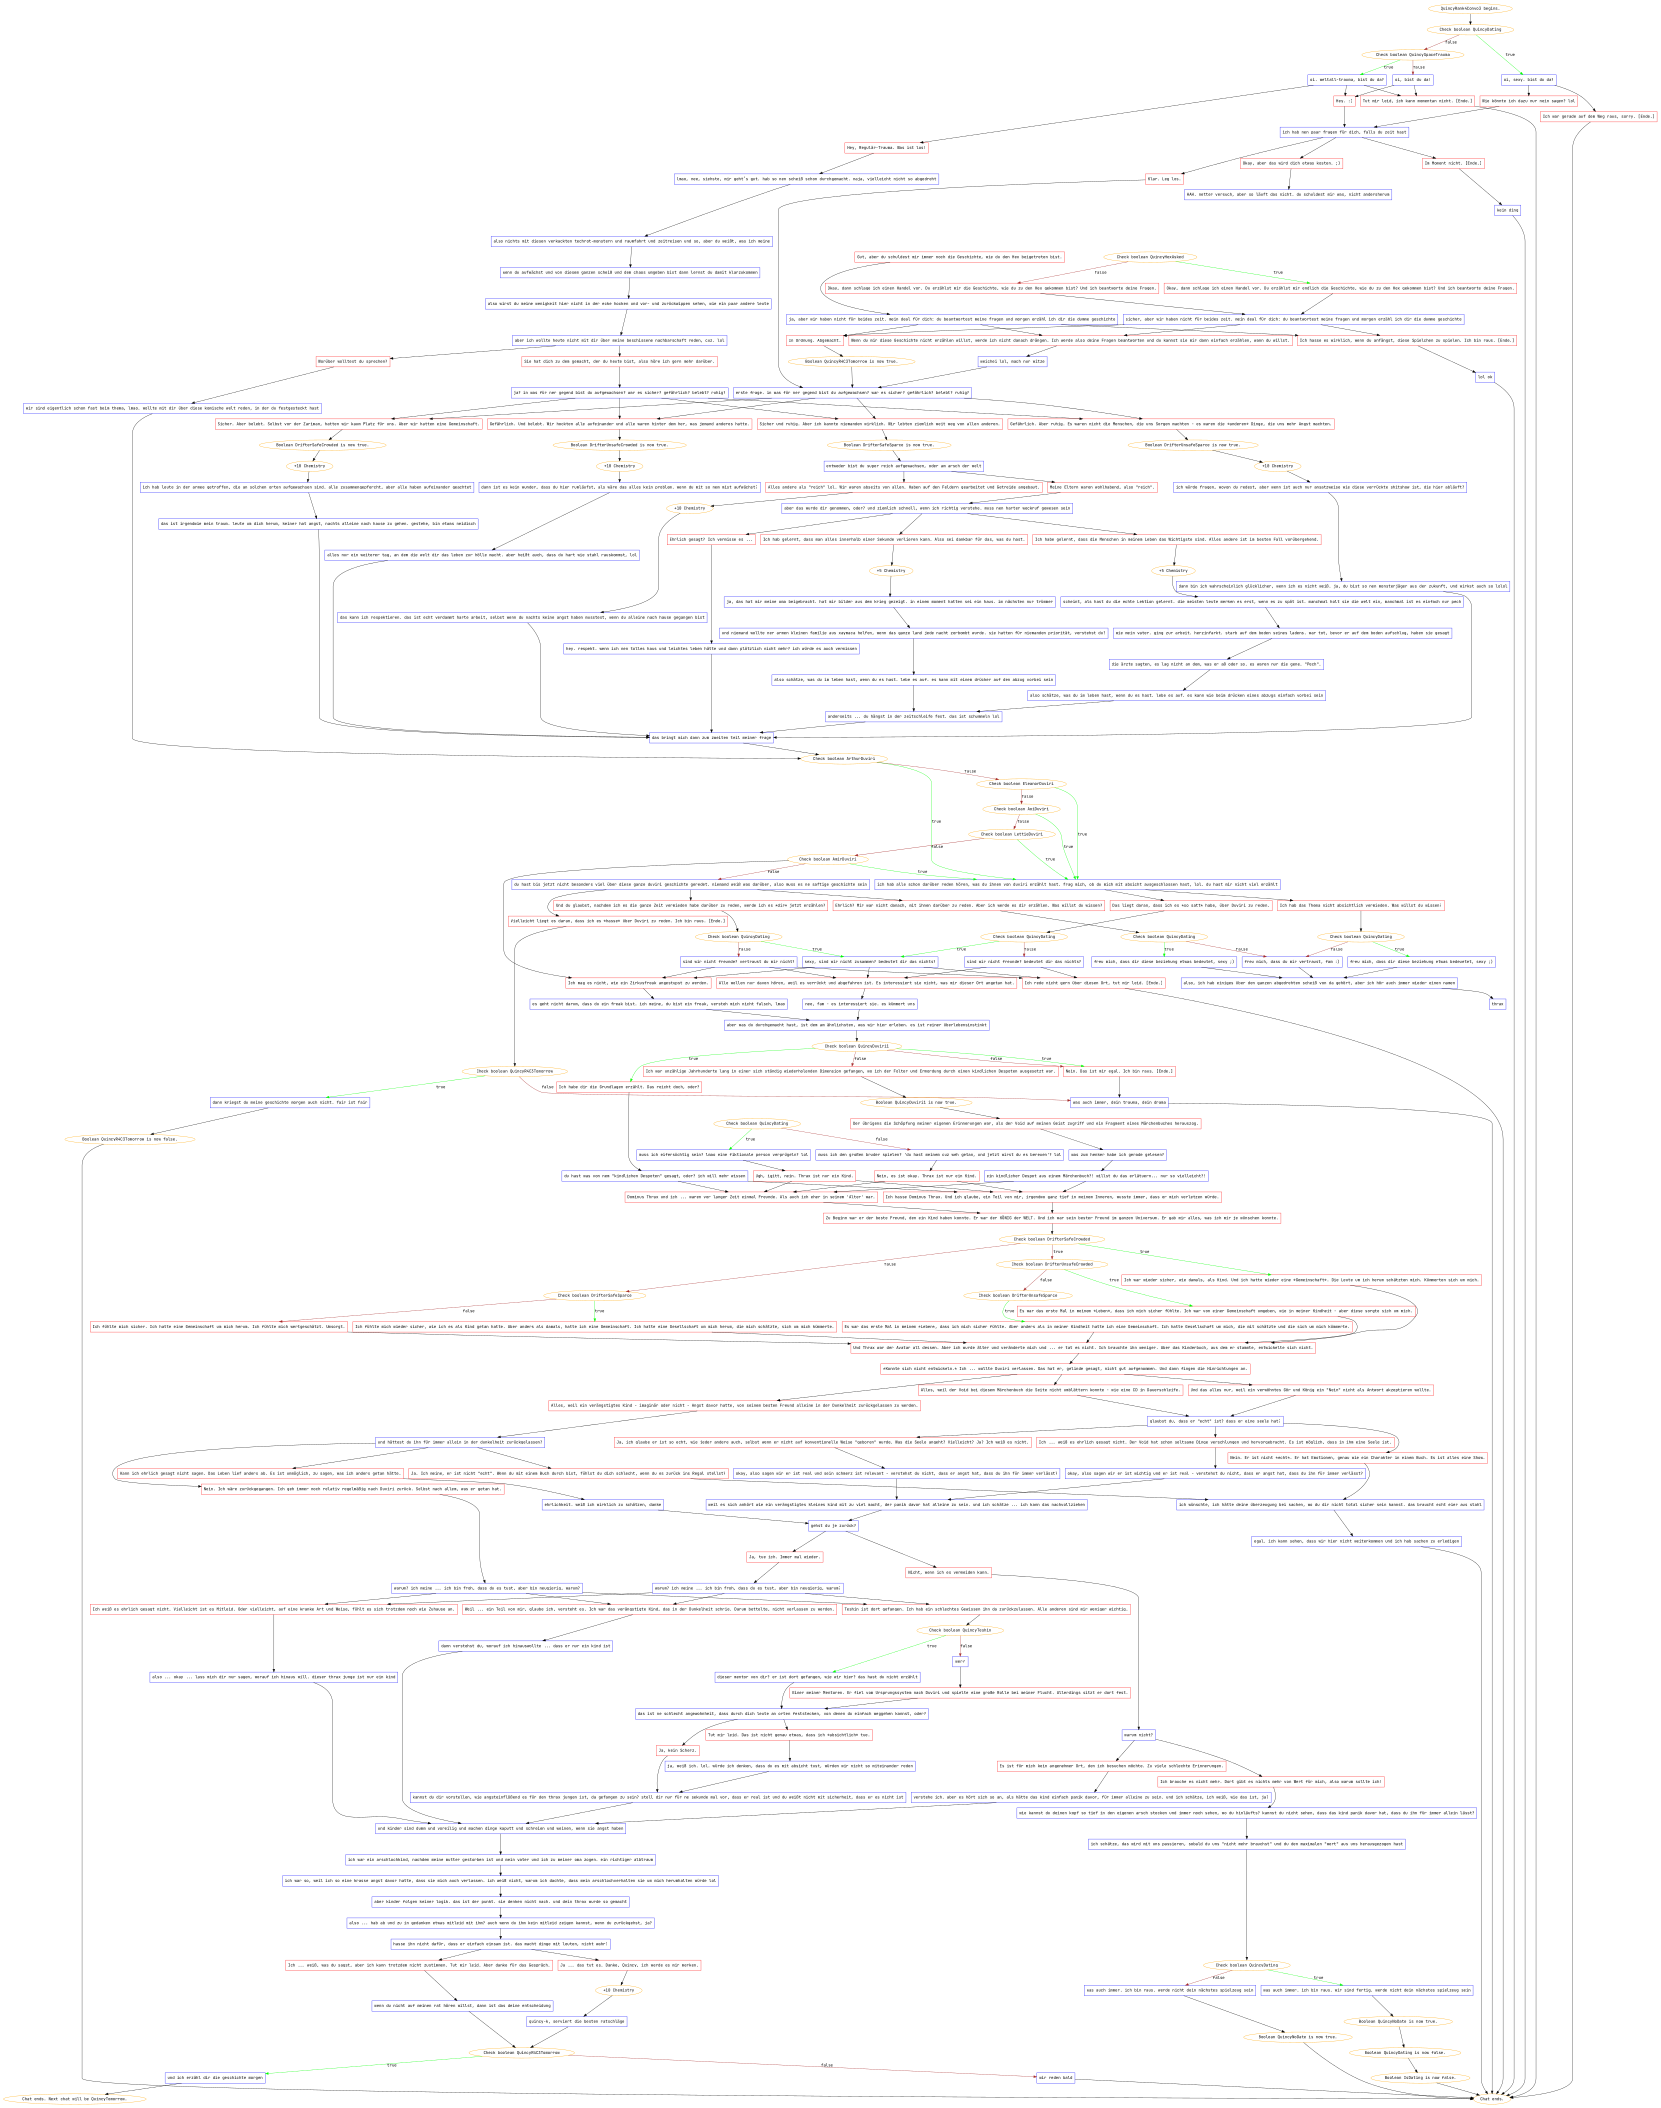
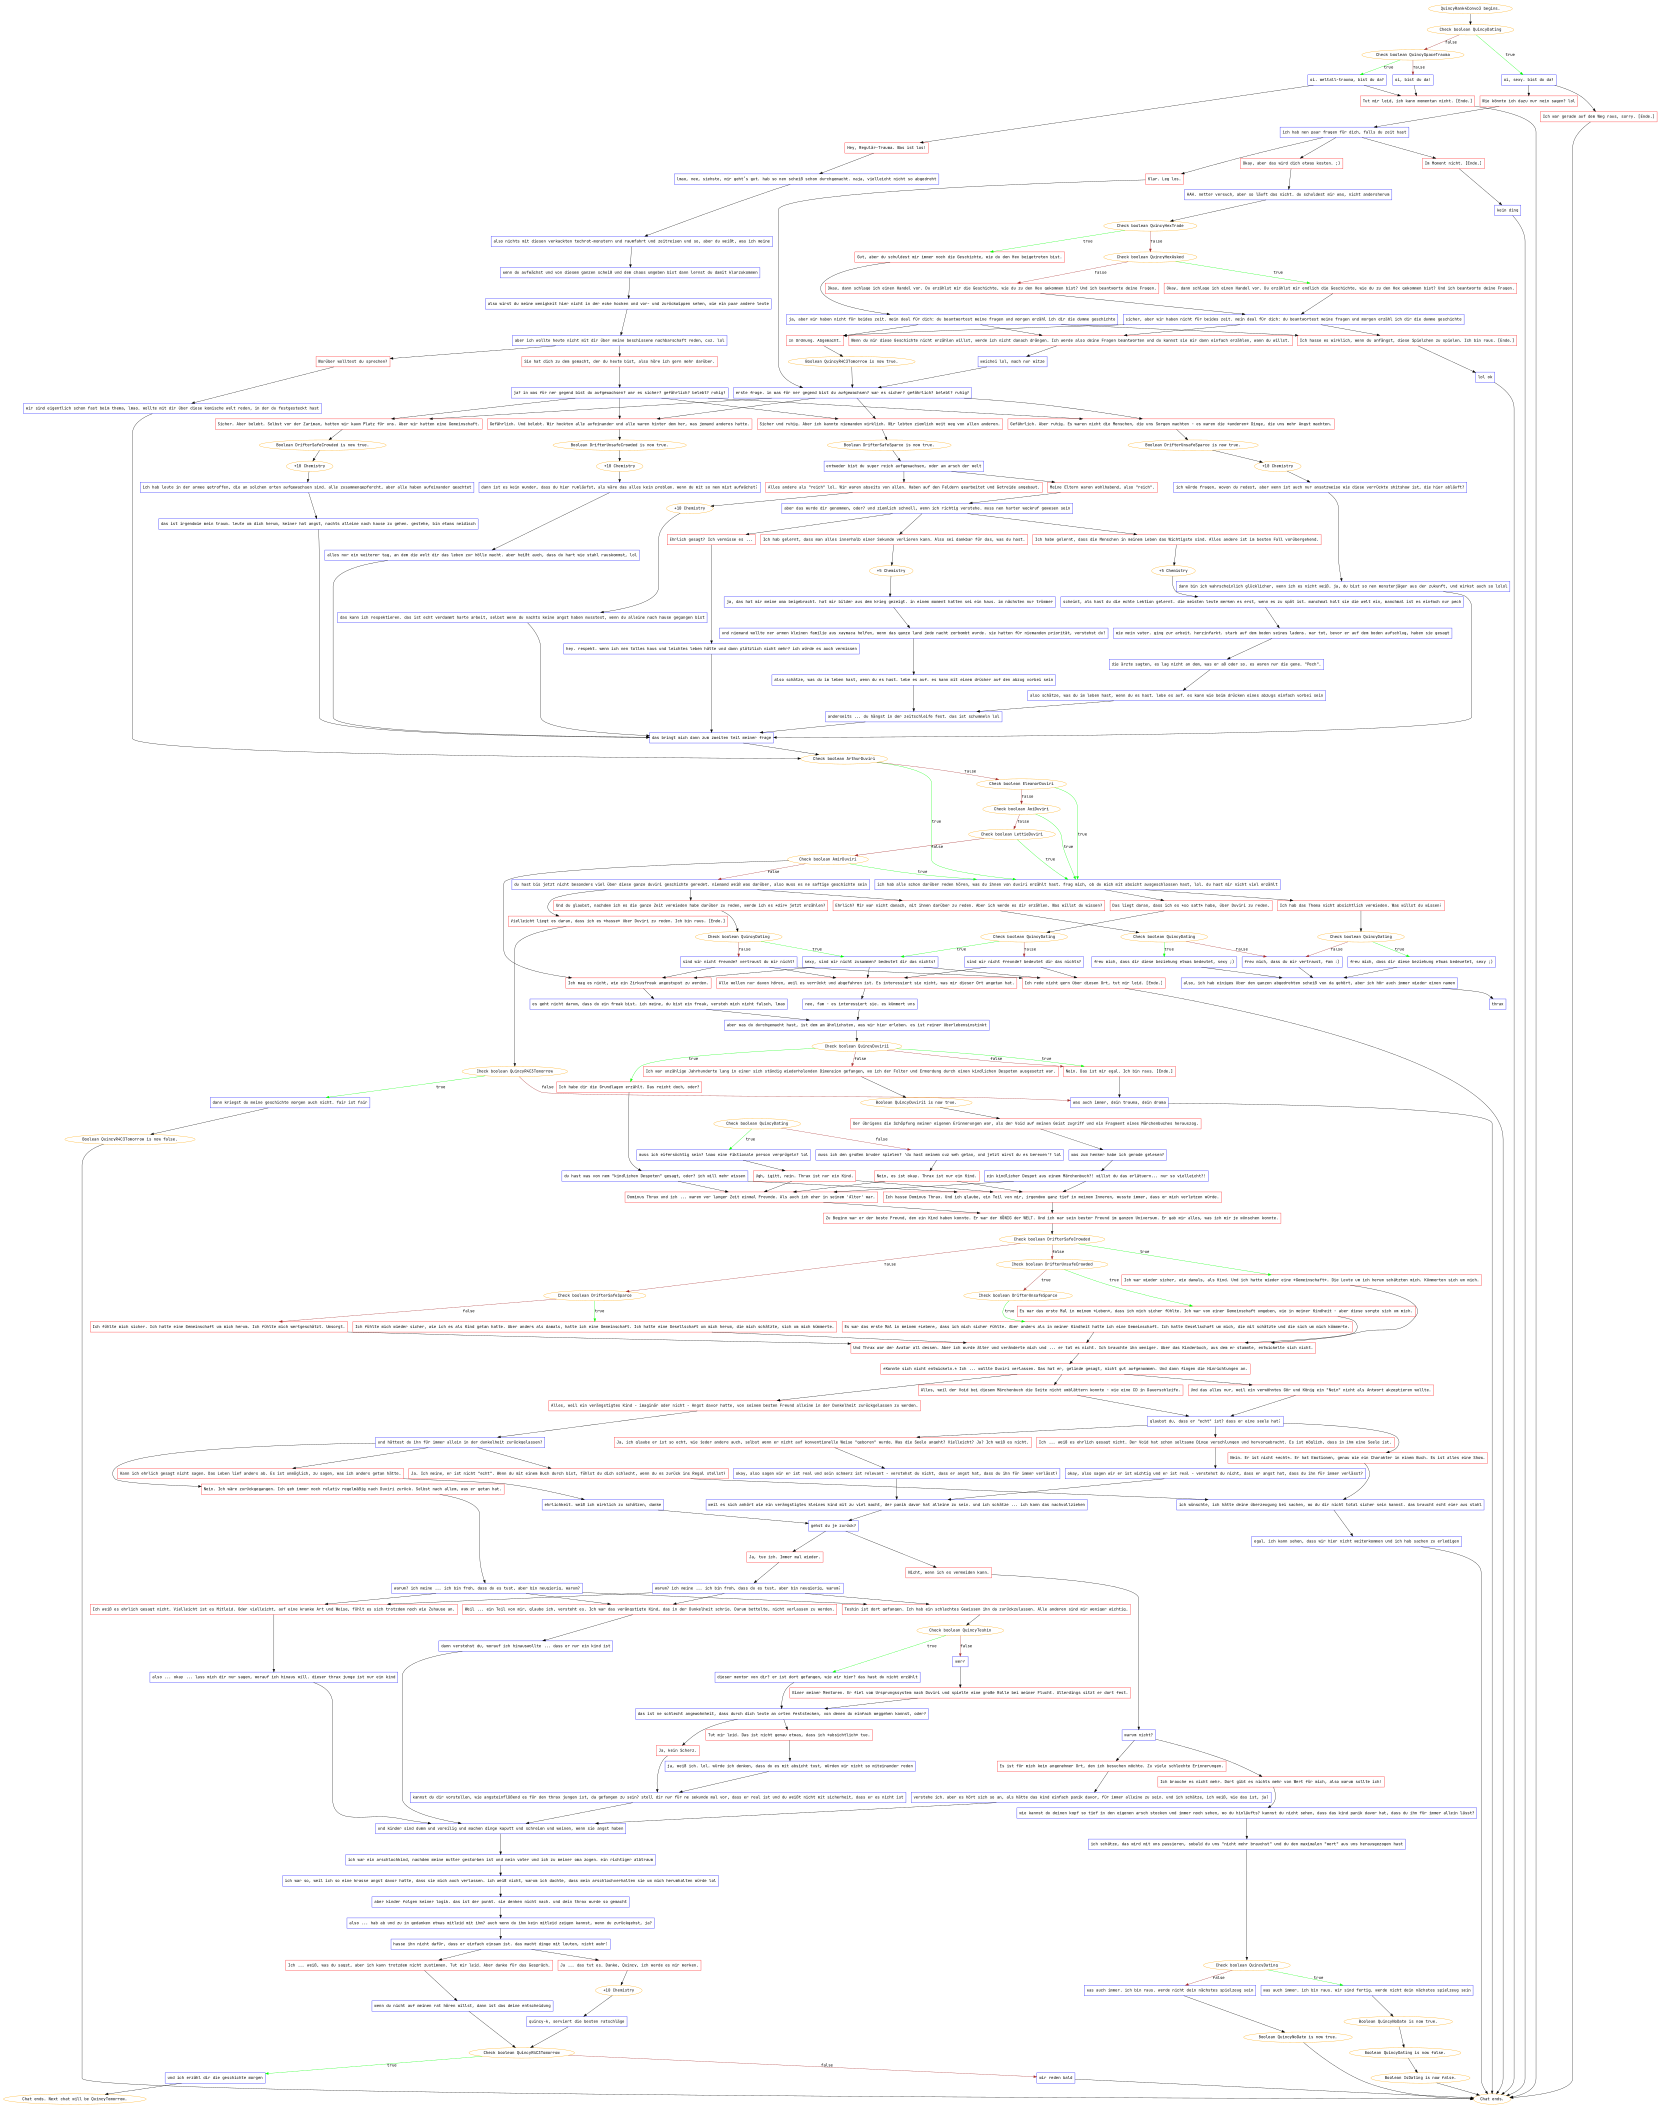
node "Hey. :)": removed
node "Check boolean QuincyHexTrade": added
edge "Check boolean DrifterSafeCrowded" -> "Check boolean DrifterUnsafeCrowded": label "true" -> "false"
edge "Check boolean DrifterUnsafeCrowded" -> "Check boolean DrifterUnsafeSparce": label "false" -> "true"
